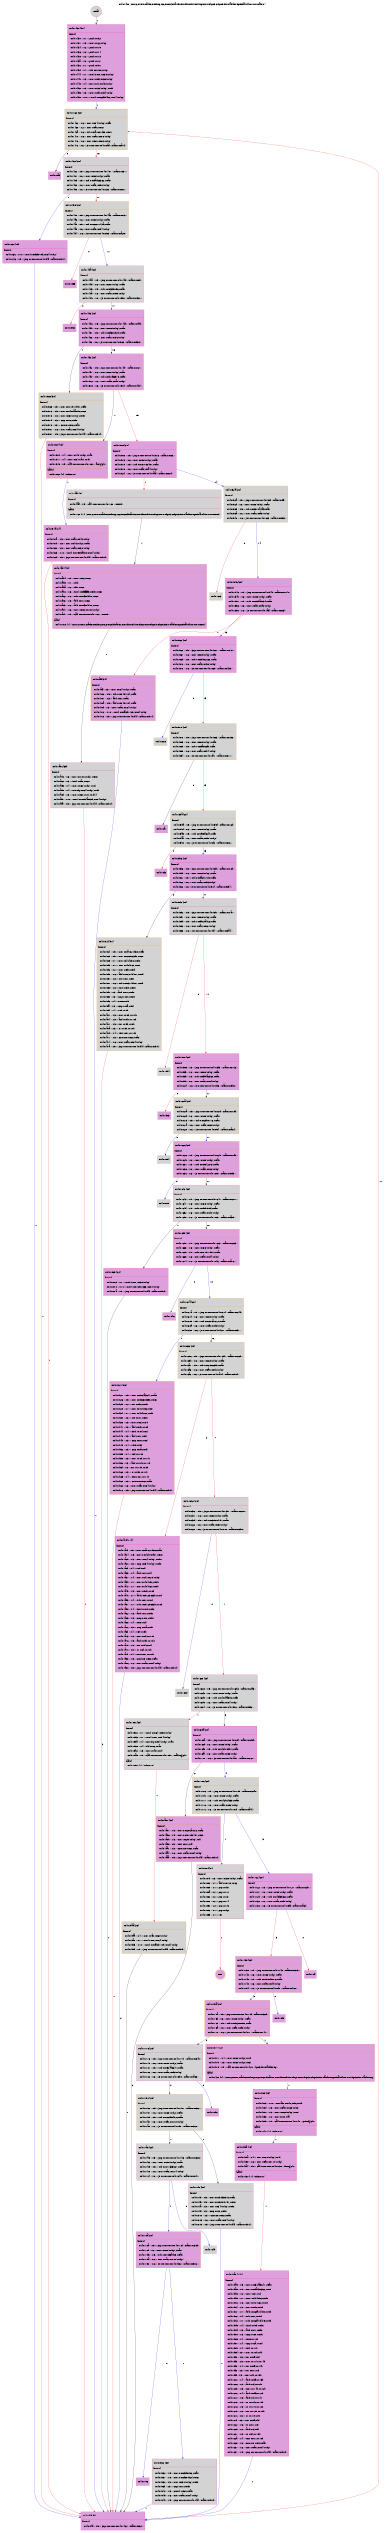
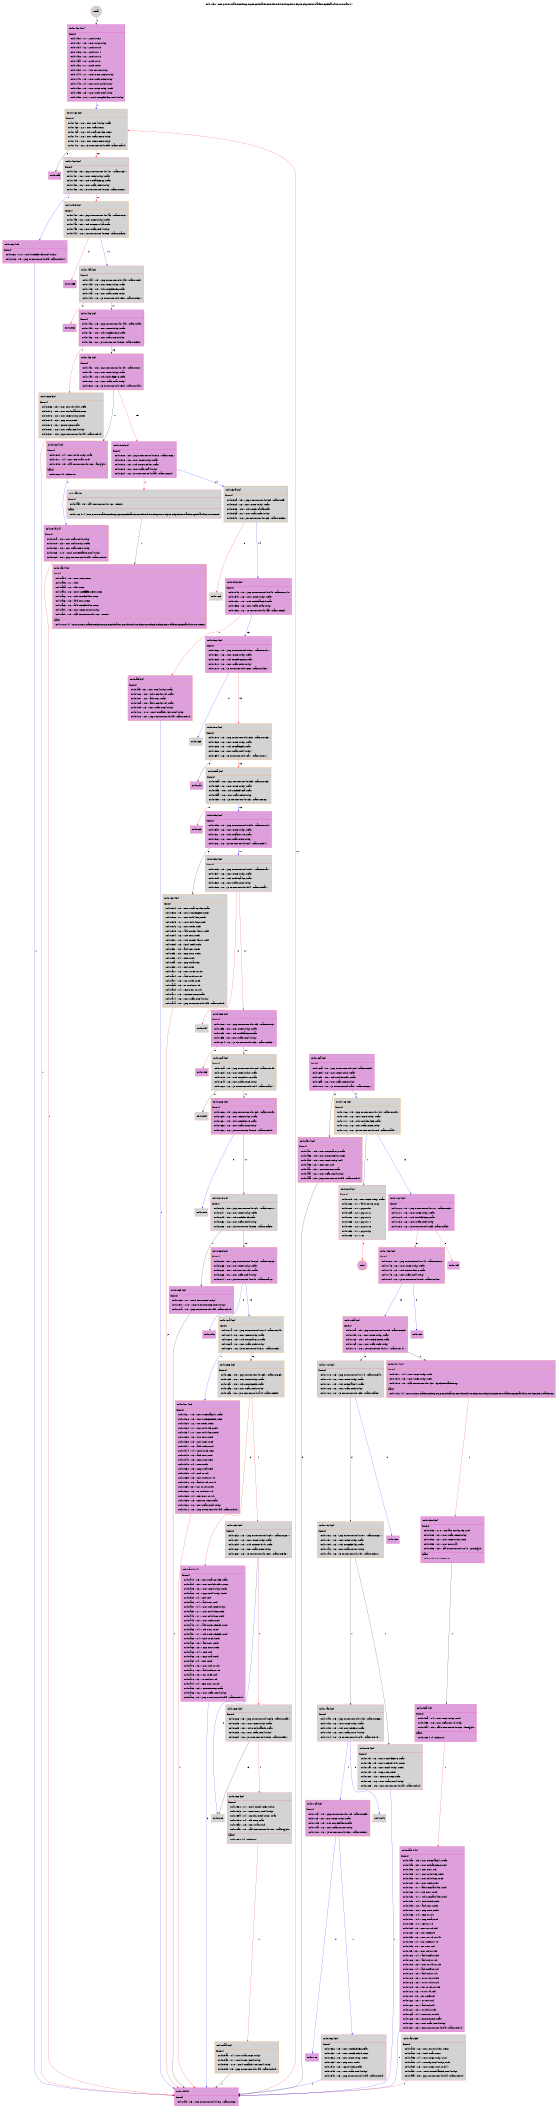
edge "0x4014d6 [28]" -> "0x40196e [30]": color black -> red
edge "0x401ab4 [40]" -> "0x401adc [35]": removed, label "1"
edge "0x4016ce [28]" -> "0x4016ea [28]": now "0x4016ce [28]" -> "0x40180e"
